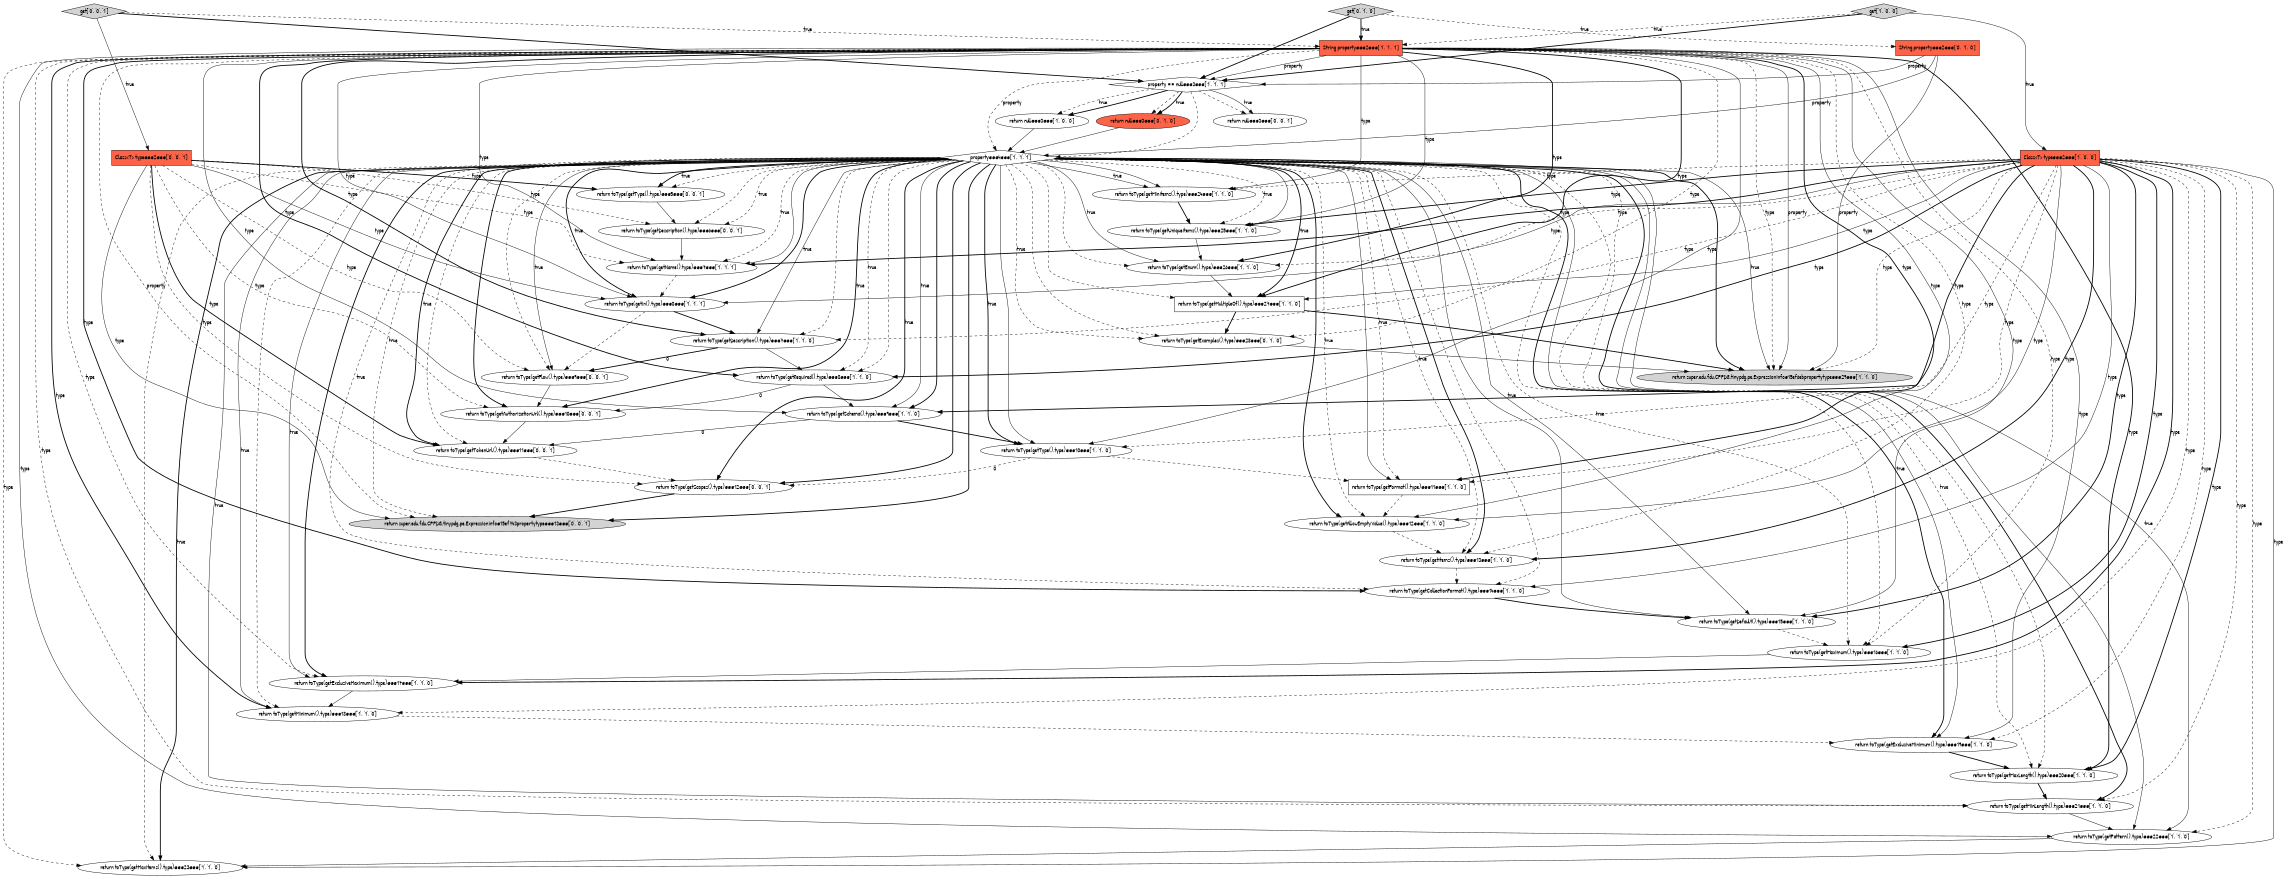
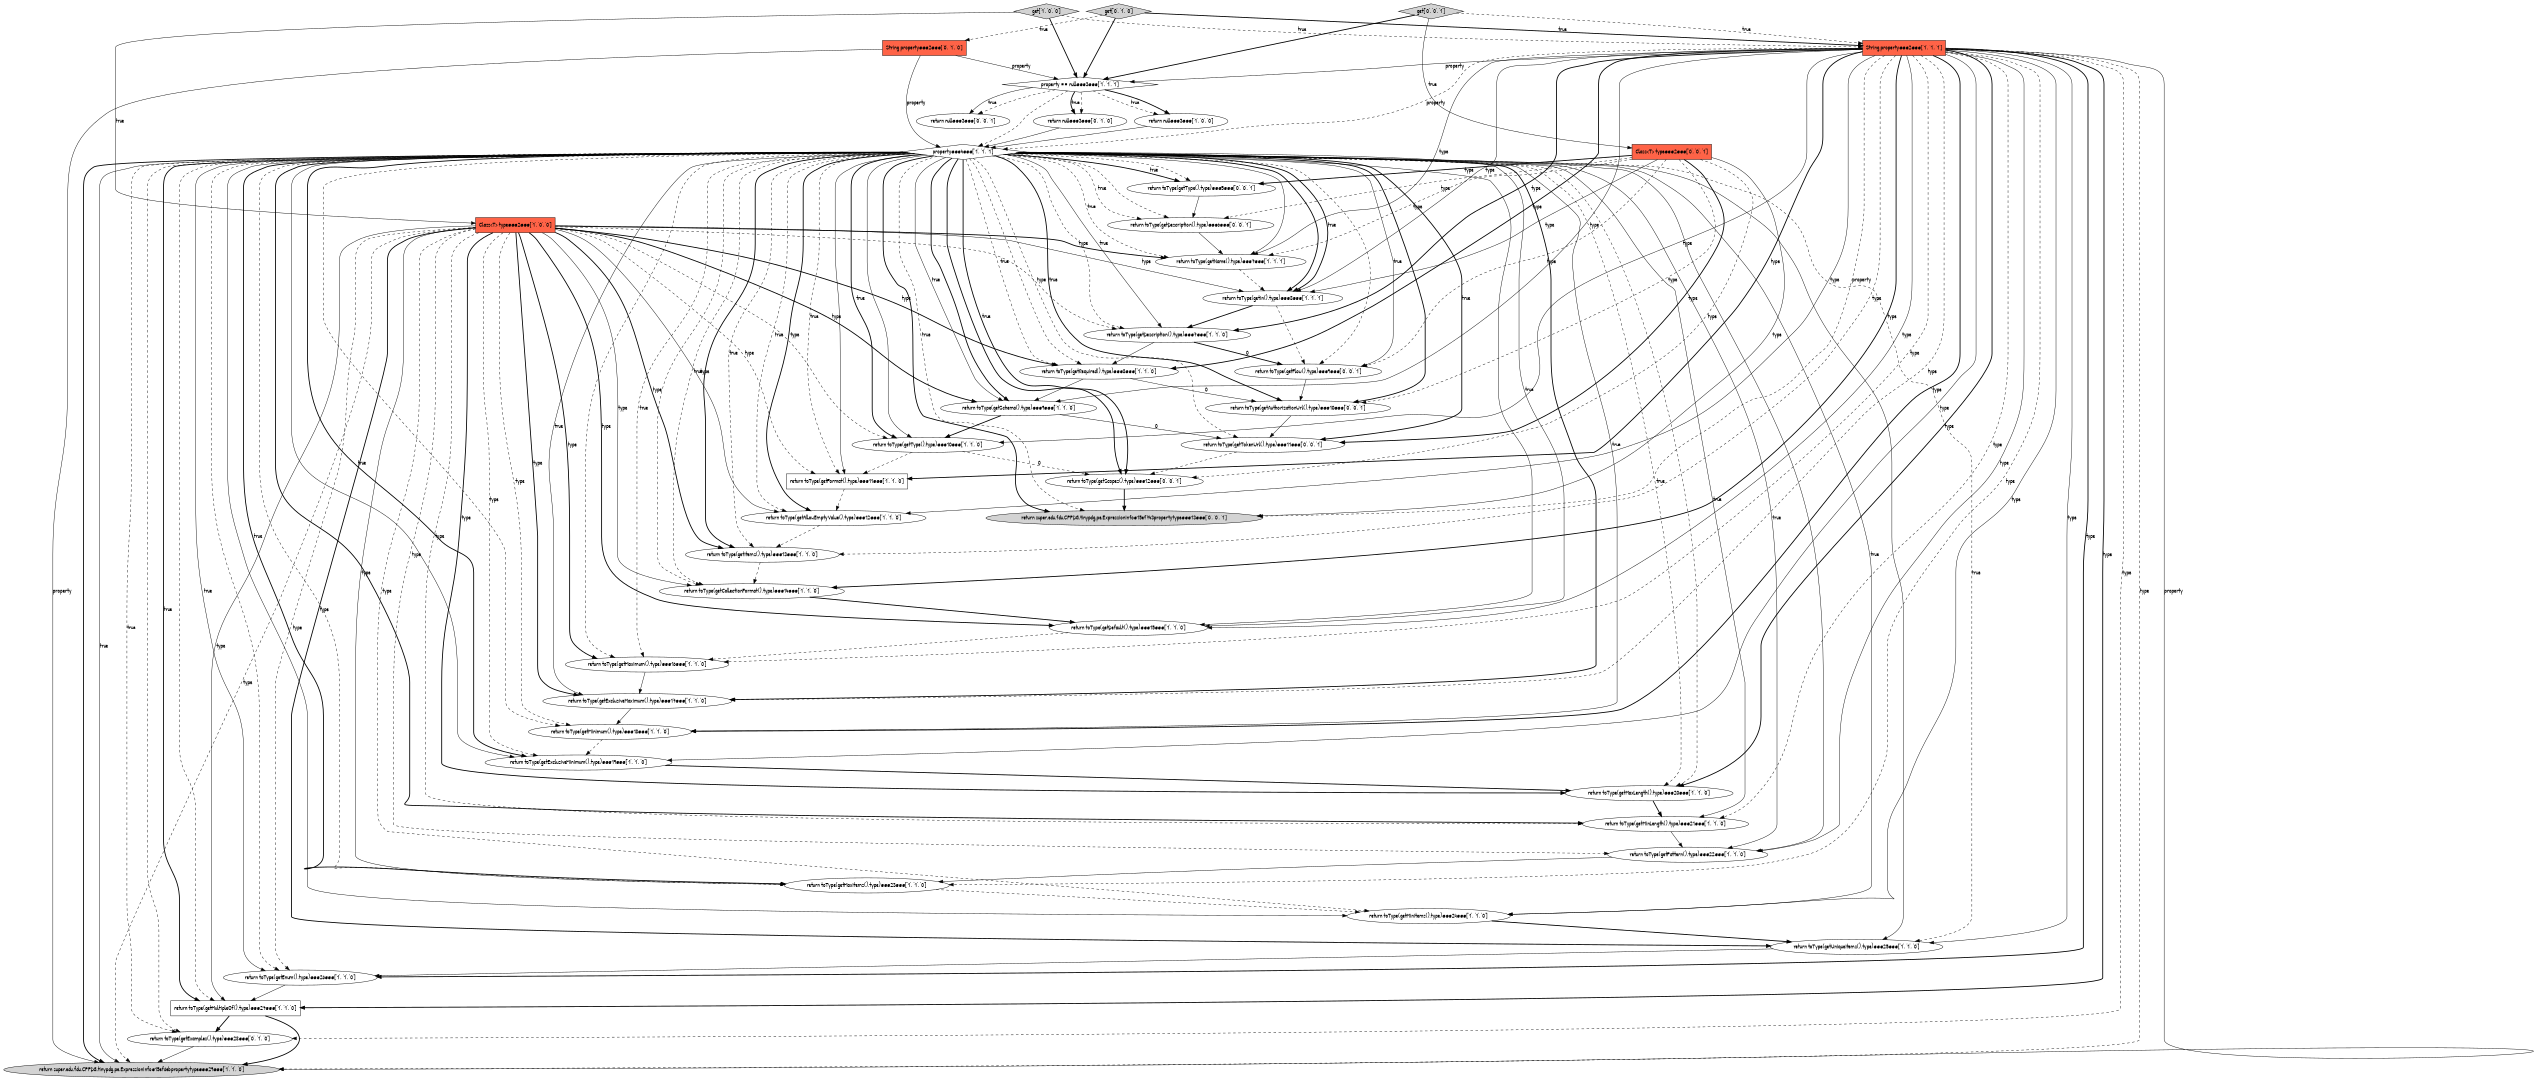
node "return null@@@3@@@['0', '1', '0']": fillcolor tomato -> white
edge "return toType(getMaxItems(),type)@@@23@@@['1', '1', '0']" -> "return toType(getMinItems(),type)@@@24@@@['1', '1', '0']": added
